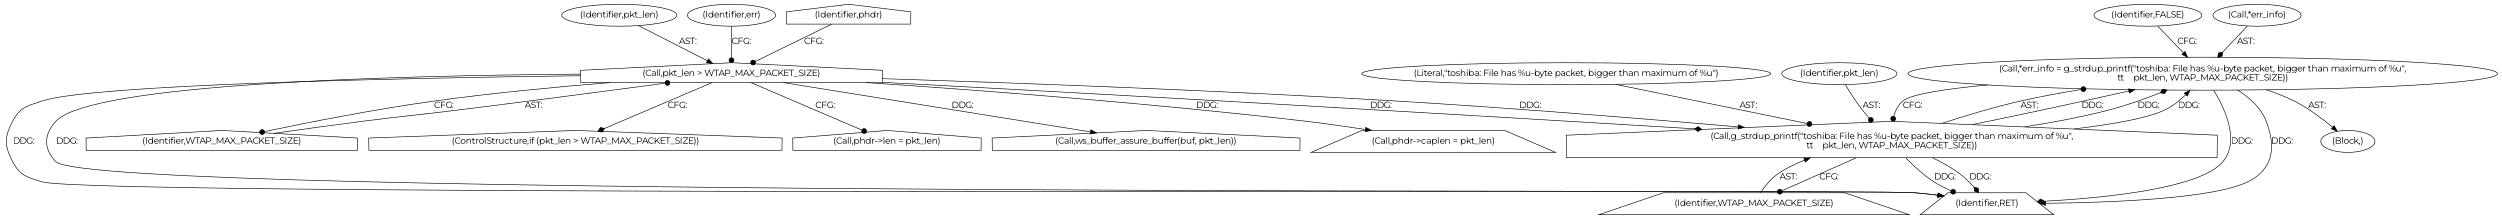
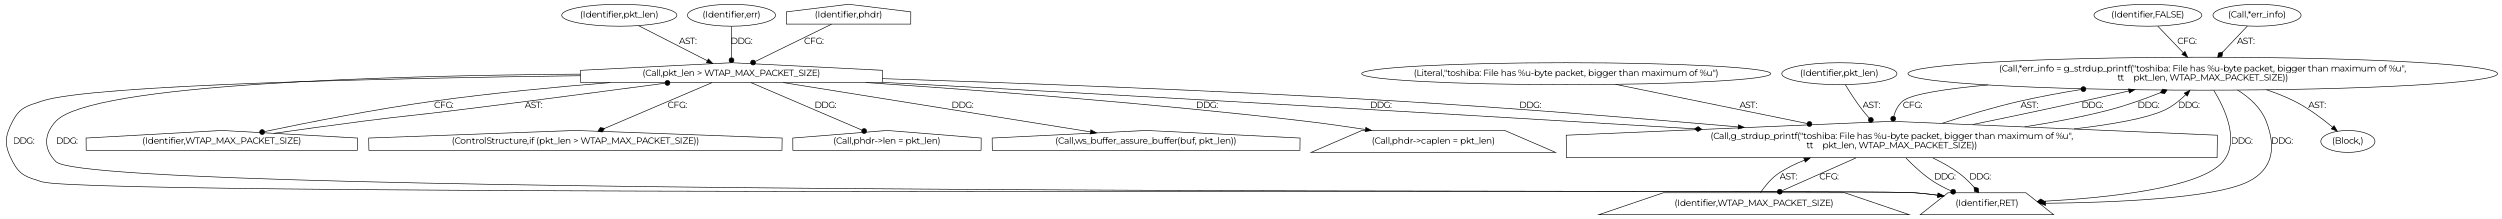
edge "(Identifier,err)" -> "(Call,pkt_len > WTAP_MAX_PACKET_SIZE)": label "CFG: " -> "DDG: "
edge "(Call,pkt_len > WTAP_MAX_PACKET_SIZE)" -> "(Call,phdr->len = pkt_len)": label "CFG: " -> "DDG: "
